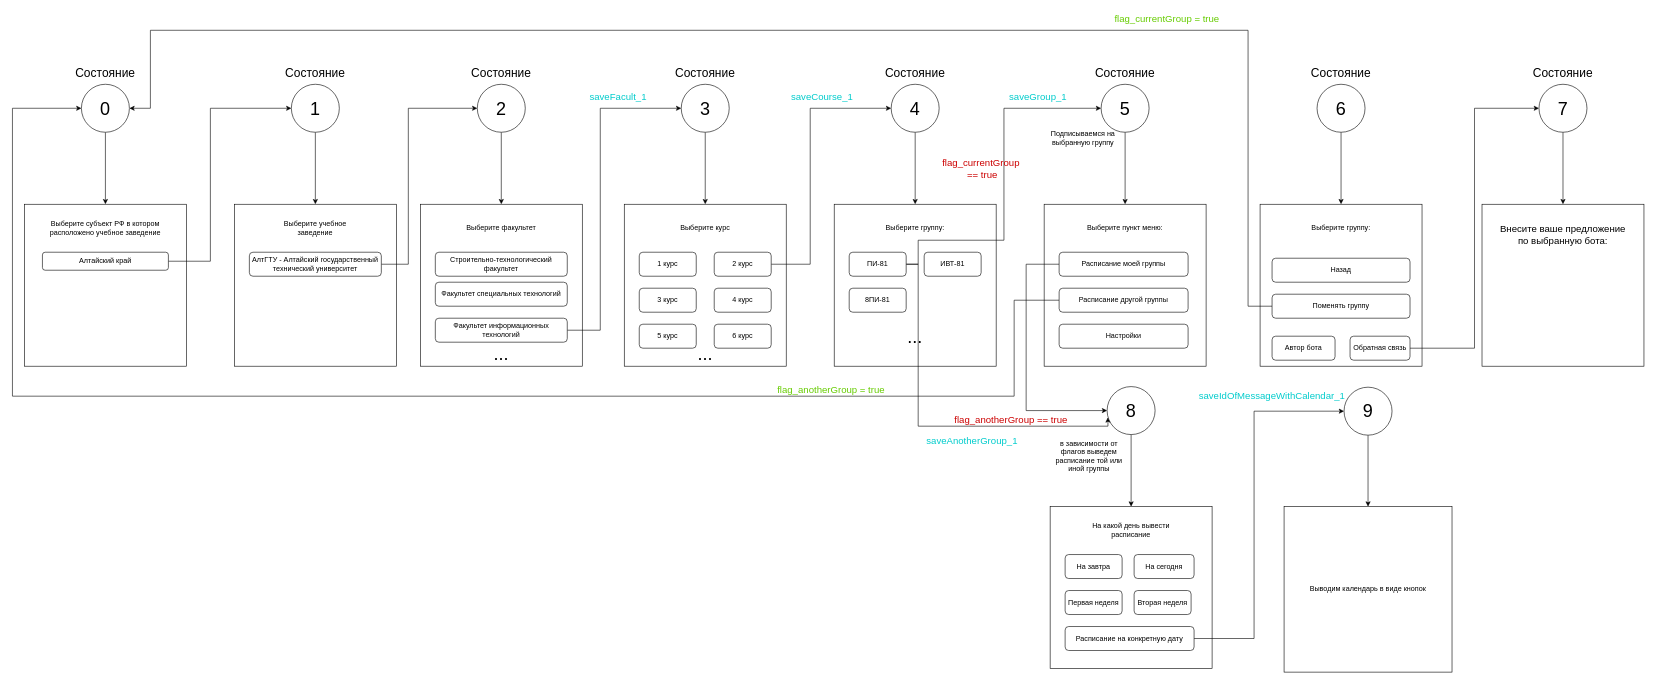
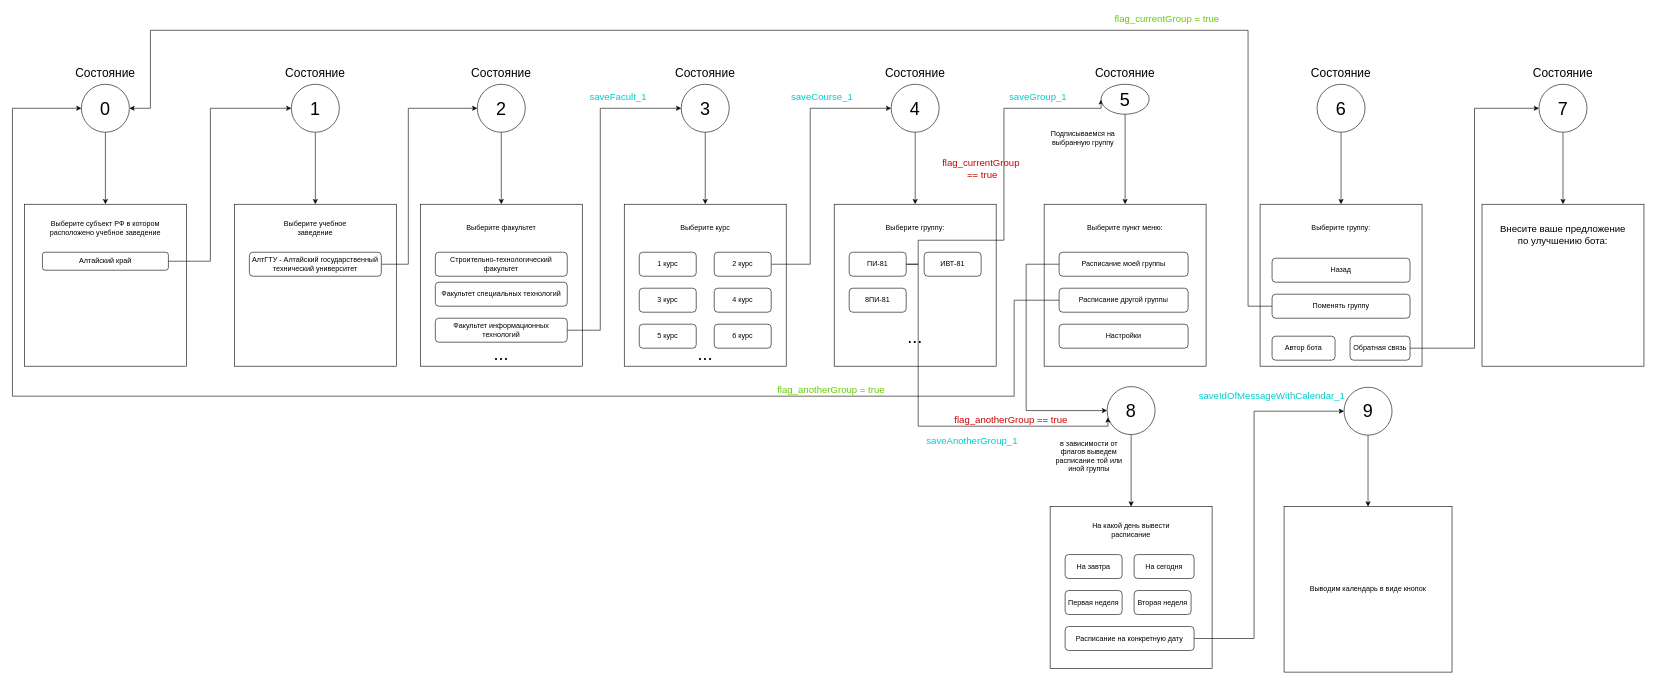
node "5": size 48x48 -> 48x30
node "Внесите ваше предложение по выбранную бота:": label "Внесите ваше предложение по выбранную бота:" -> "Внесите ваше предложение по улучшению бота:"
